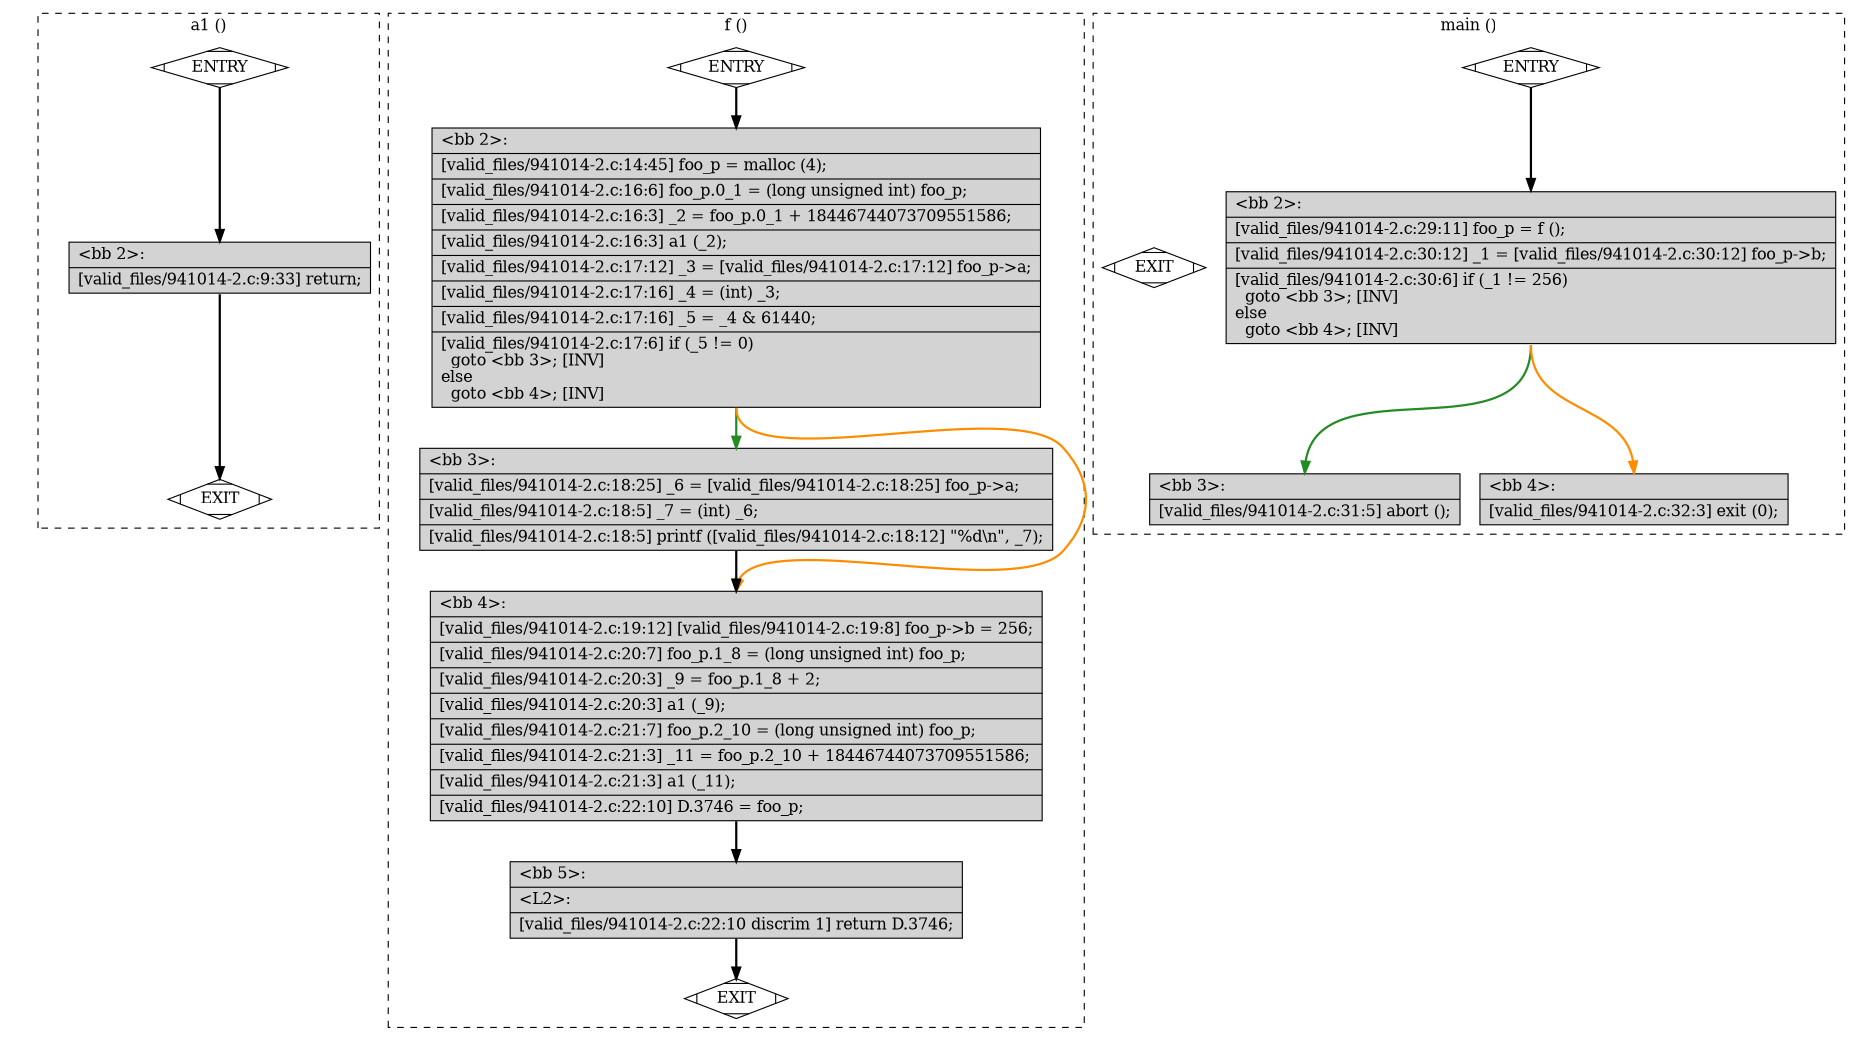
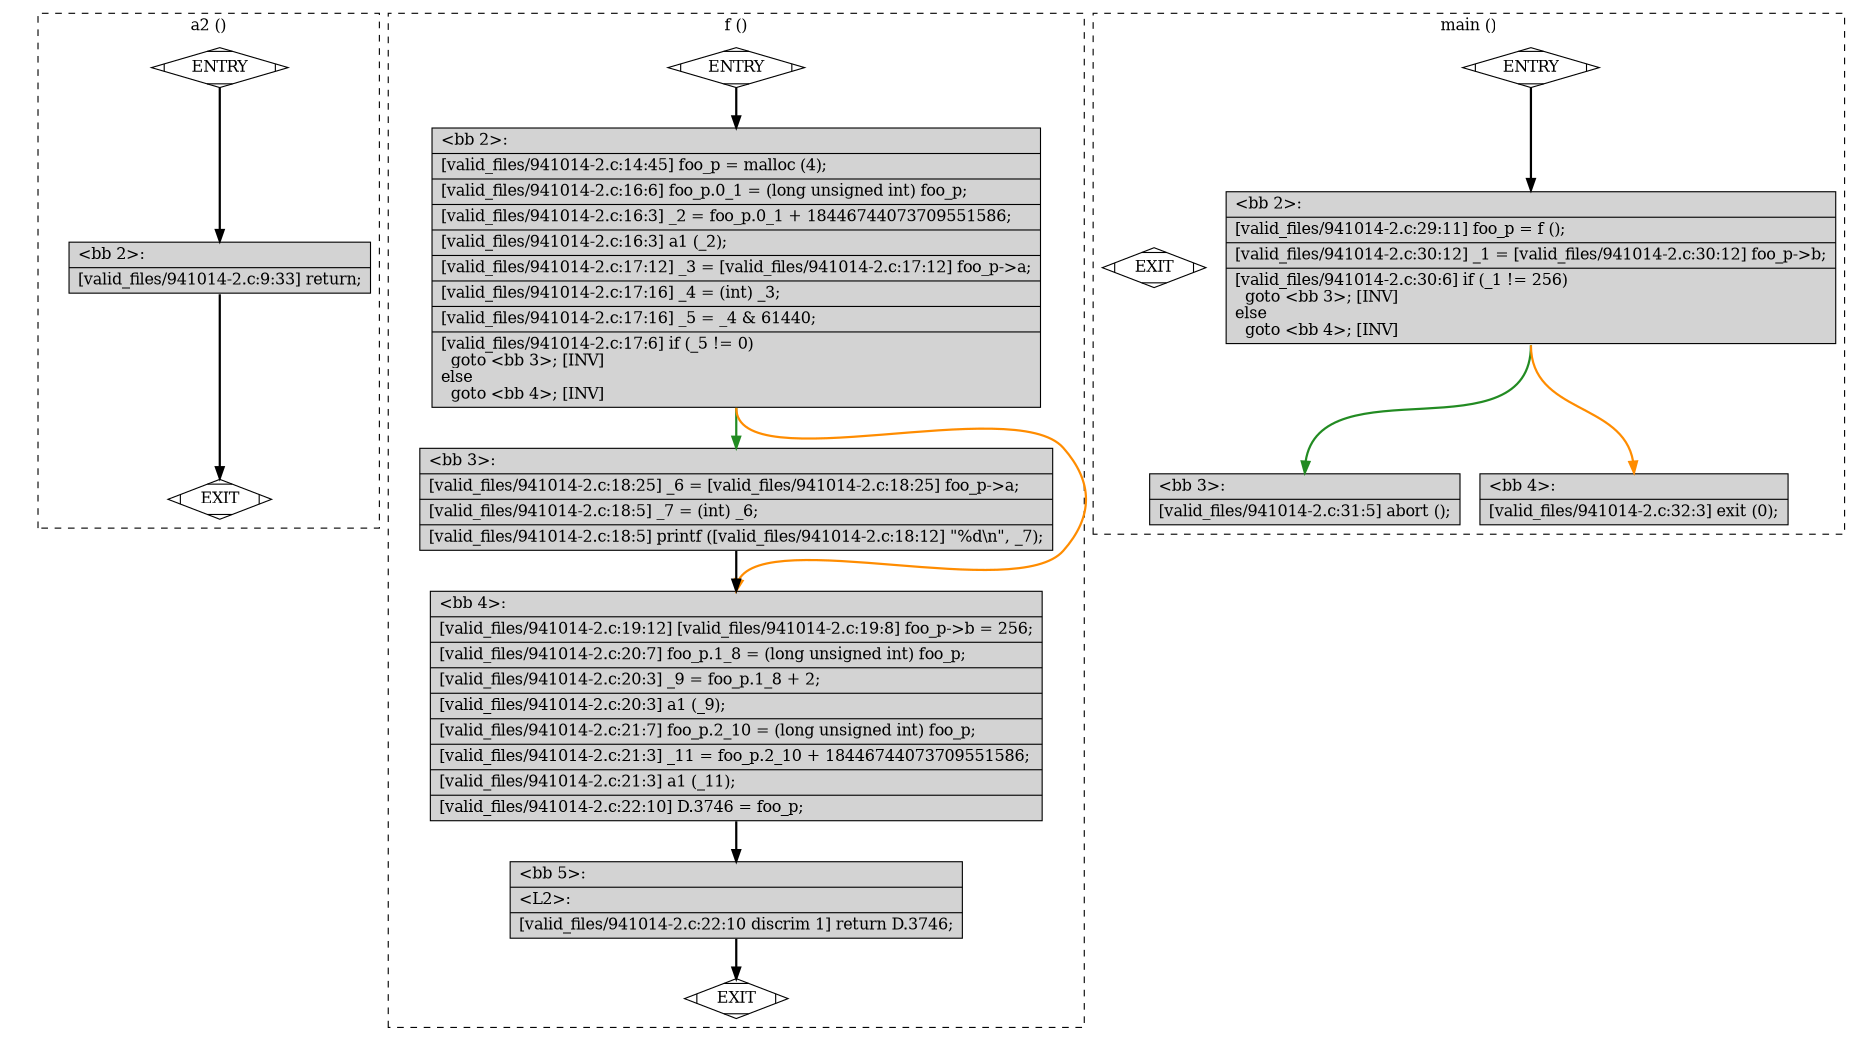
cluster "a1 ()": label "a1 ()" -> "a2 ()"
